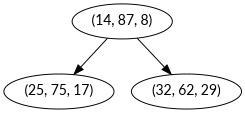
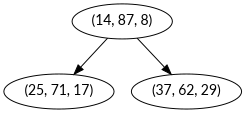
node "(25, 75, 17)": label "(25, 75, 17)" -> "(25, 71, 17)"
node "(32, 62, 29)": label "(32, 62, 29)" -> "(37, 62, 29)"
